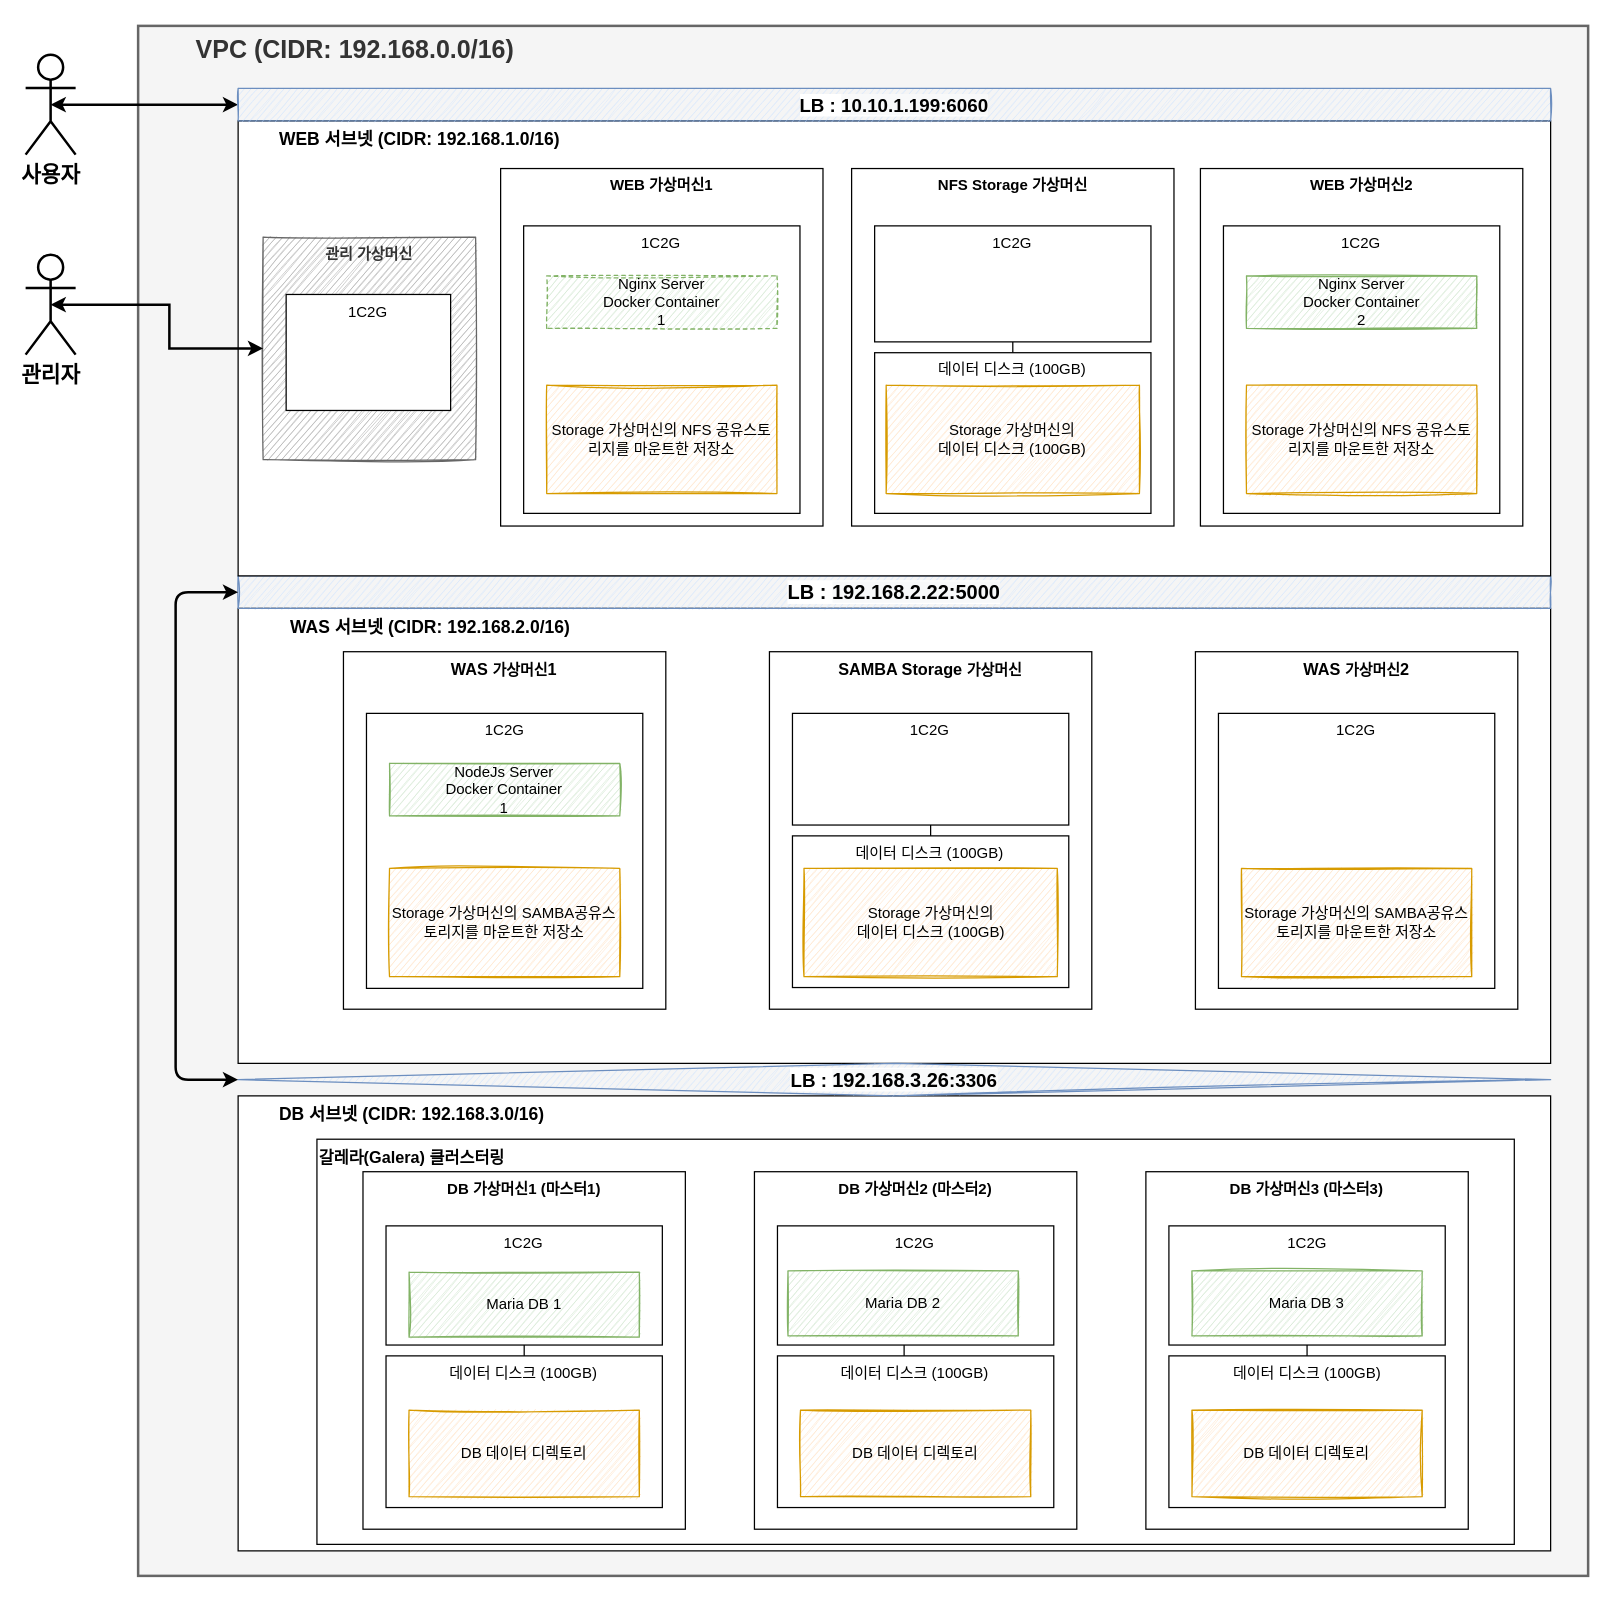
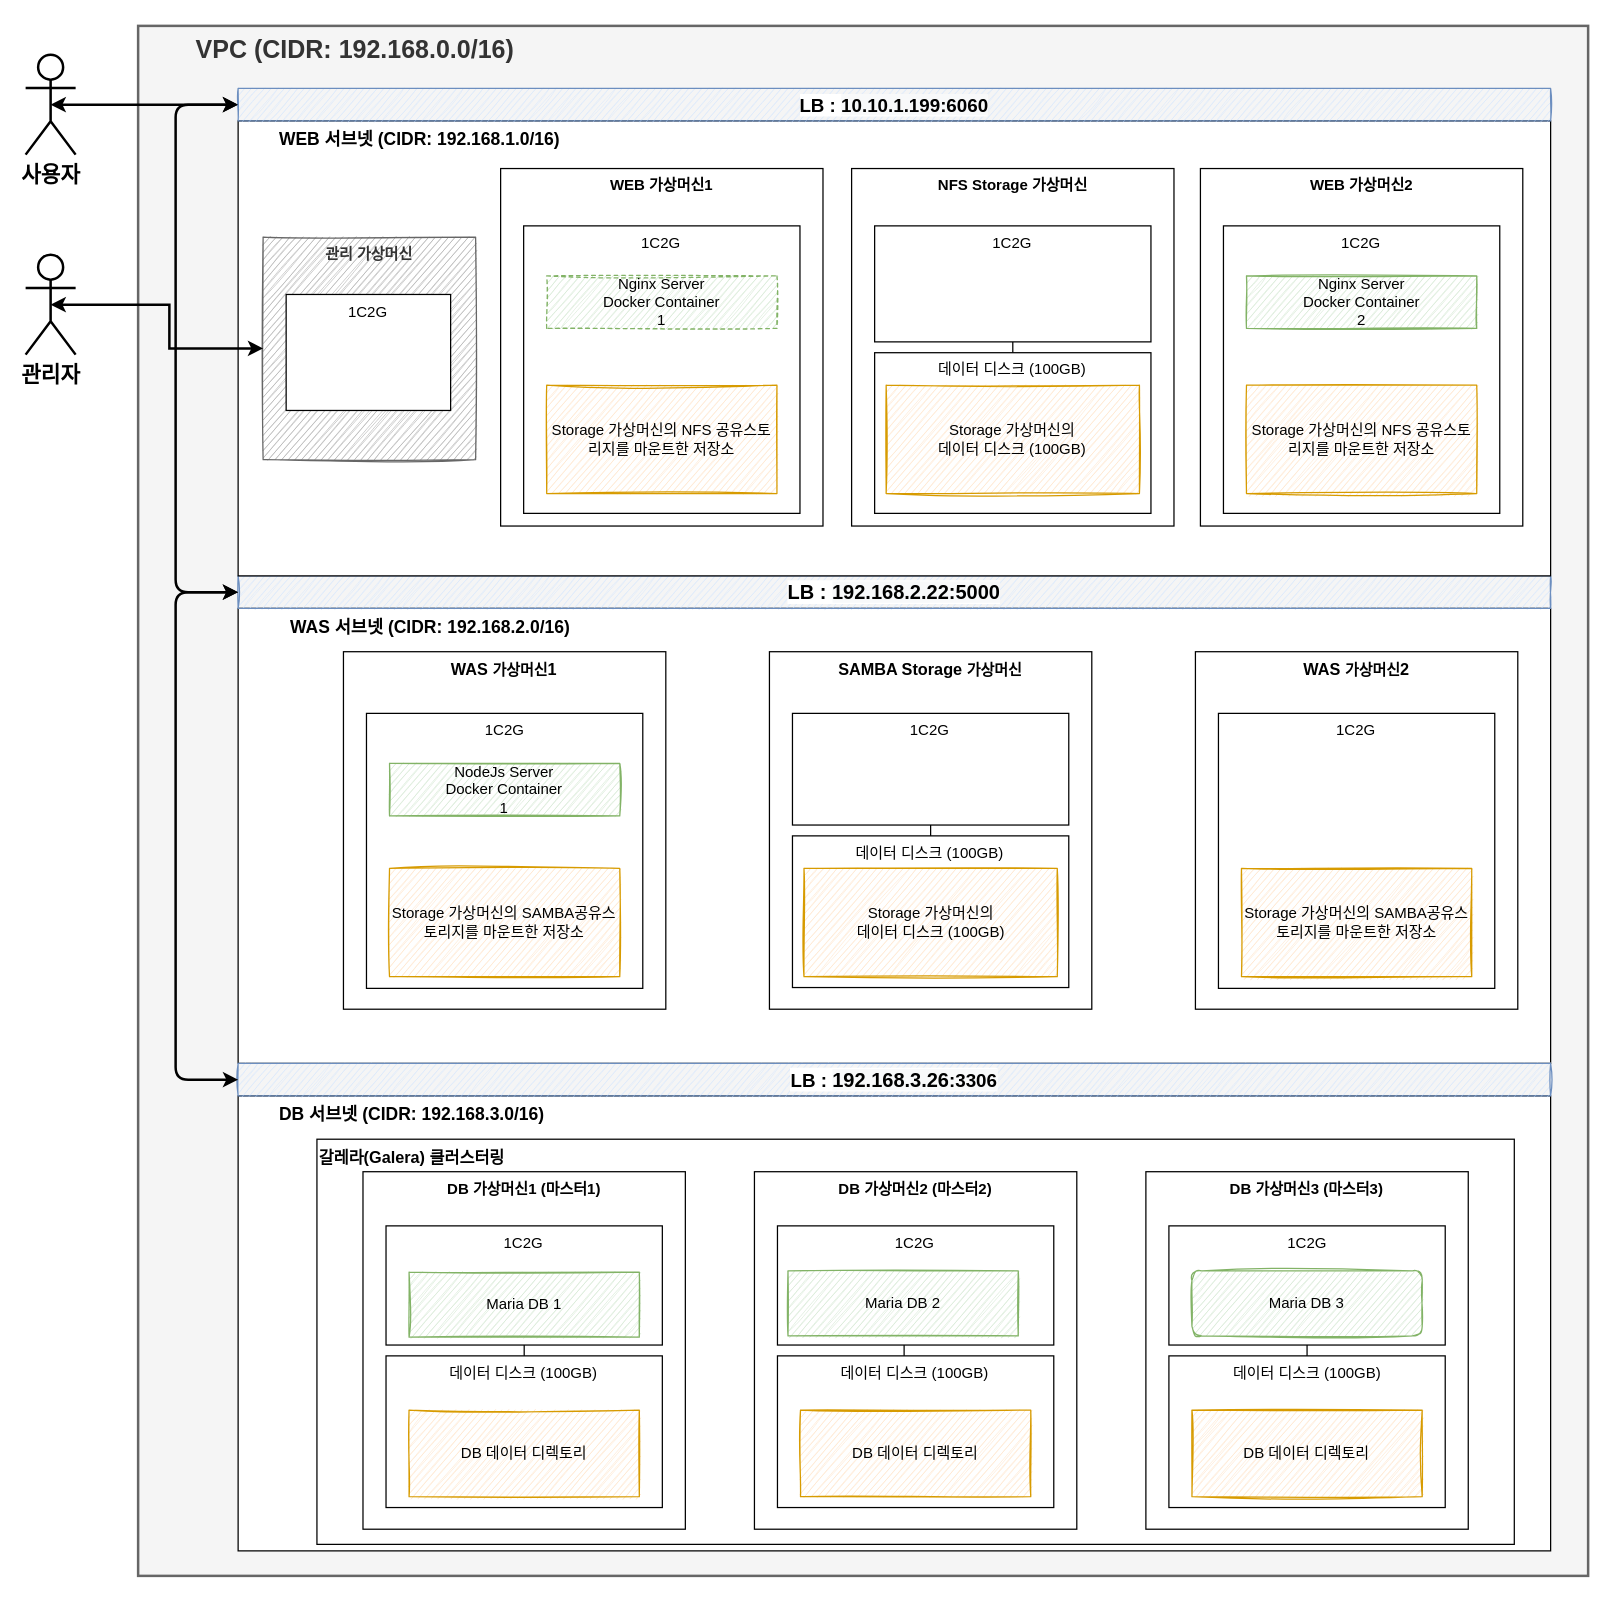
edge "LB : 10.10.1.199:6060" -- "LB : 192.168.2.22:5000": added
node "LB : 192.168.3.26:3306": shape diamond -> rectangle
node "Maria DB 3": shape rectangle -> rounded rectangle
